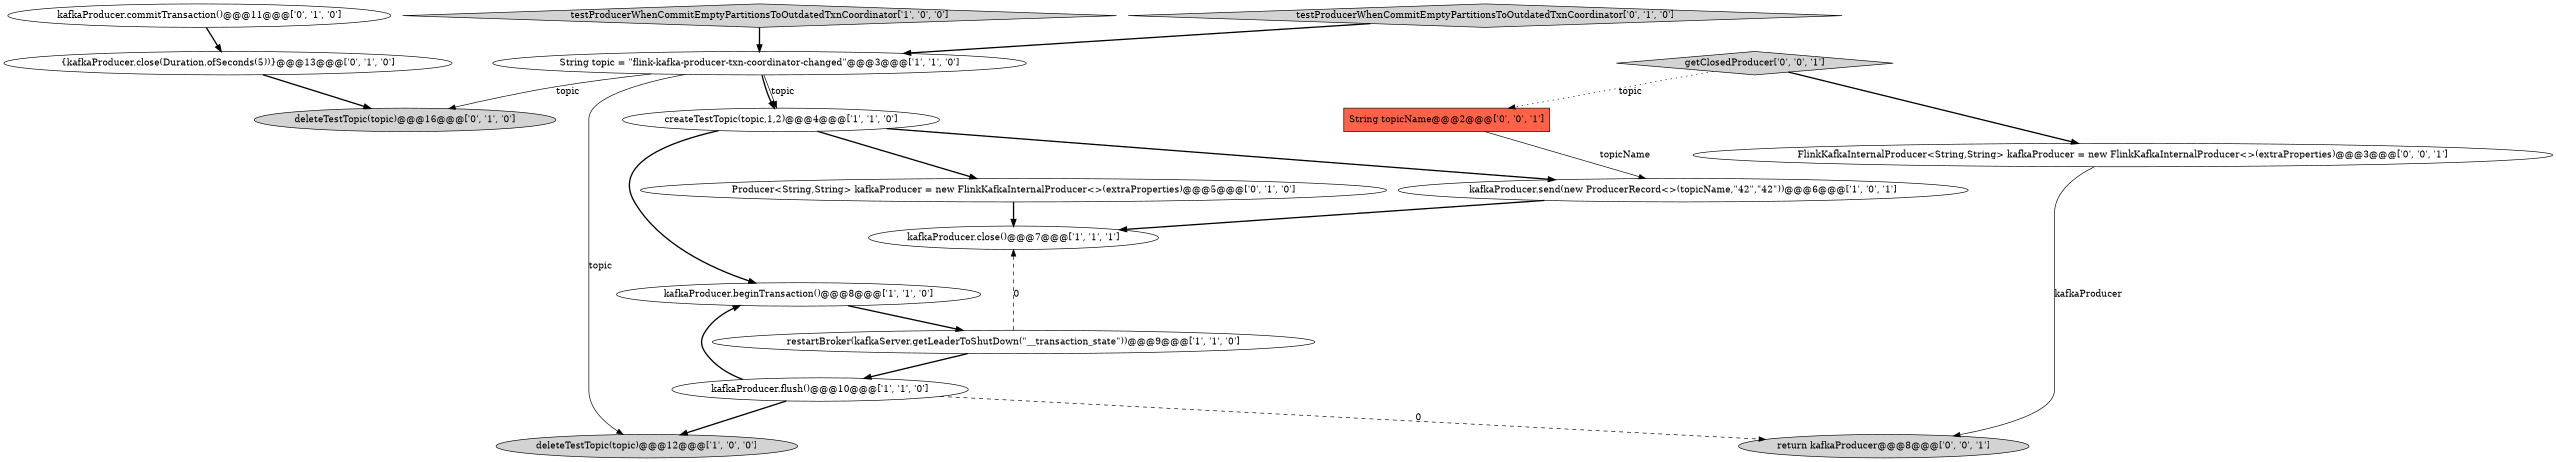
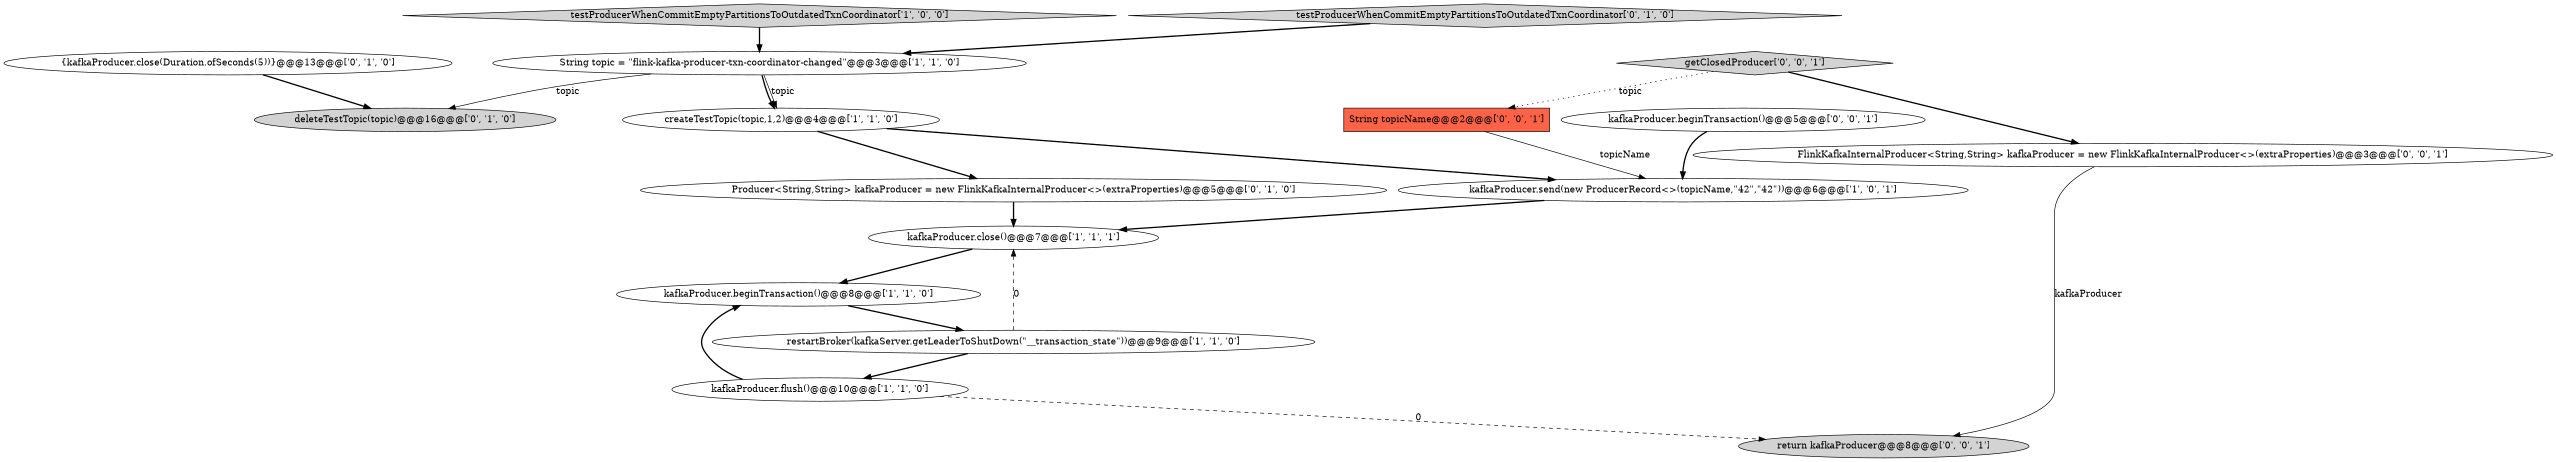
node "kafkaProducer.commitTransaction()@@@11@@@['0', '1', '0']": removed
node "kafkaProducer.beginTransaction()@@@5@@@['0', '0', '1']": added
edge "createTestTopic(topic,1,2)@@@4@@@['1', '1', '0']" -> "kafkaProducer.beginTransaction()@@@8@@@['1', '1', '0']": now "kafkaProducer.close()@@@7@@@['1', '1', '1']" -> "kafkaProducer.beginTransaction()@@@8@@@['1', '1', '0']"
node "deleteTestTopic(topic)@@@12@@@['1', '0', '0']": removed
